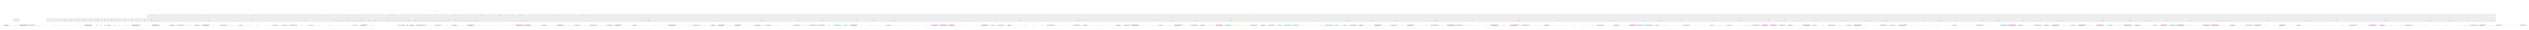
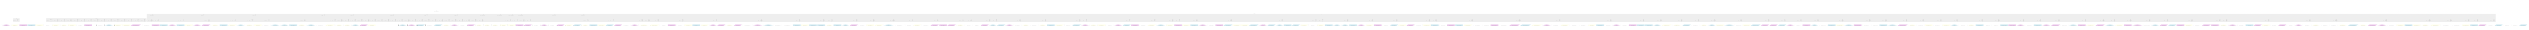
node "portage://net-misc/memcached-1.5.20": added
